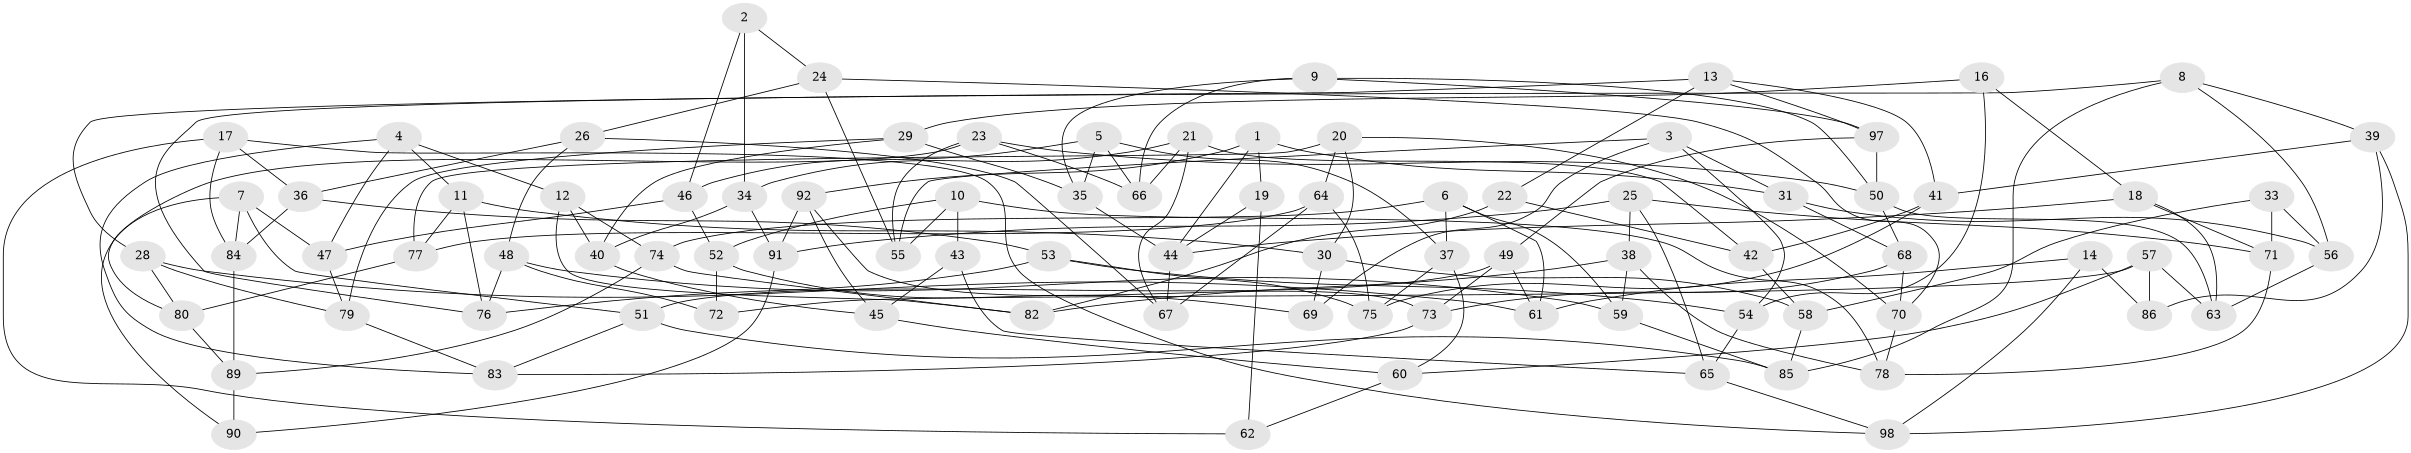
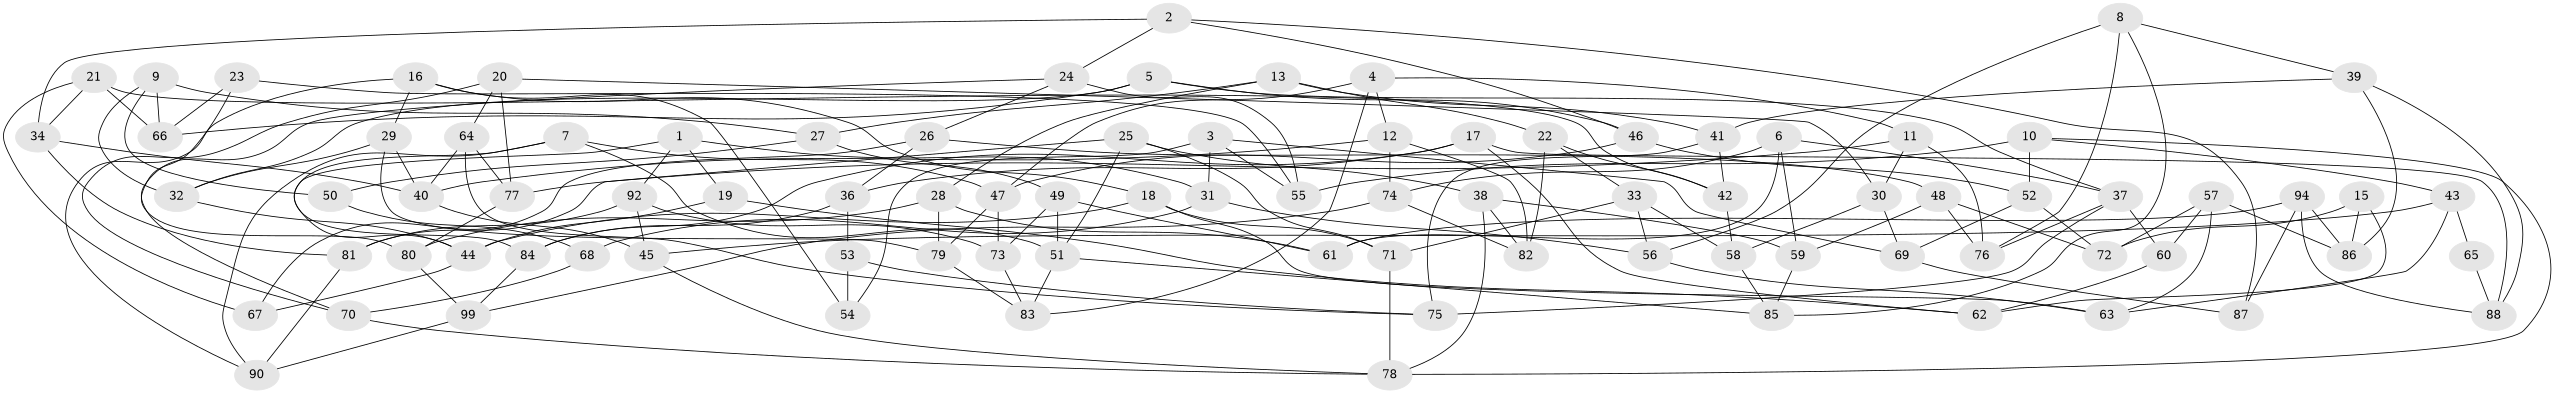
node "97": label "97" -> "27"
edge "23" -- "50": removed
edge "22" -- "33": added
edge "16" -- "90": added
node "35": label "35" -> "32"
node "15": added
edge "50" -- "63": now "43" -- "63"
node "91": label "91" -> "81"
node "14": label "14" -> "94"
edge "64" -- "67": now "64" -- "40"
edge "25" -- "65": now "25" -- "51"
edge "53" -- "76": now "37" -- "76"
edge "68" -- "73": now "47" -- "73"
node "87": added
edge "54" -- "65": removed
edge "45" -- "60": now "45" -- "78"
node "89": label "89" -> "99"
node "98": label "98" -> "88"
